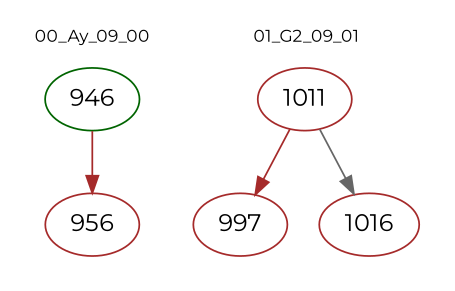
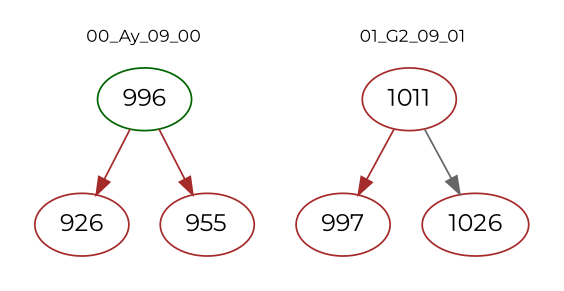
node "946": label "946" -> "996"
node "956": label "956" -> "926"
node "955": added
node "1016": label "1016" -> "1026"
